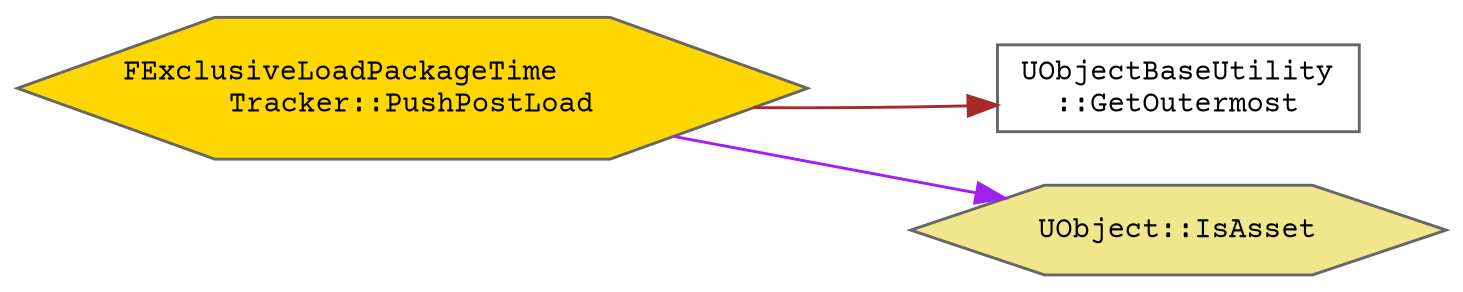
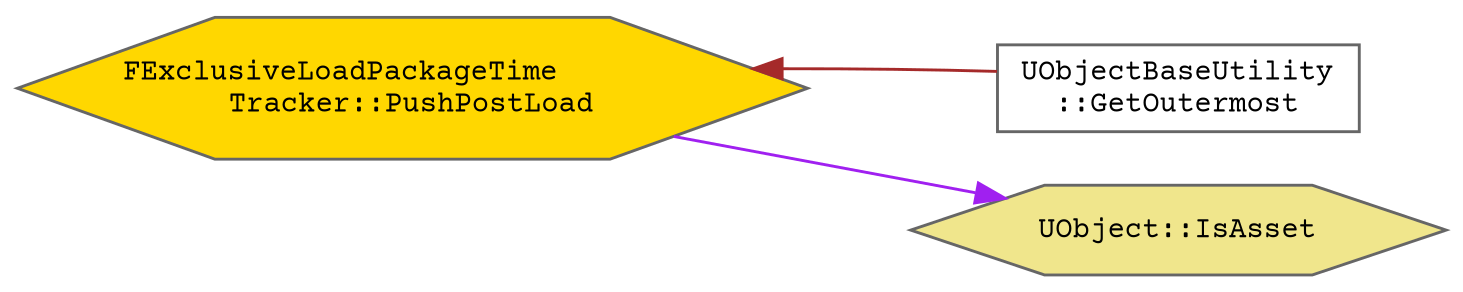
edge "FExclusiveLoadPackageTime Tracker::PushPostLoad" -> "UObjectBaseUtility ::GetOutermost": reversed
